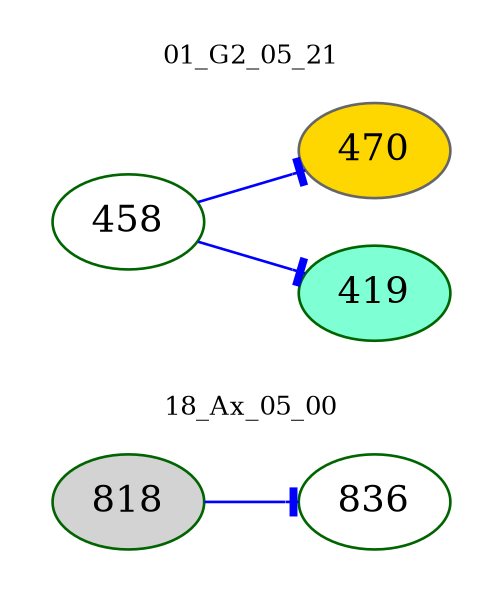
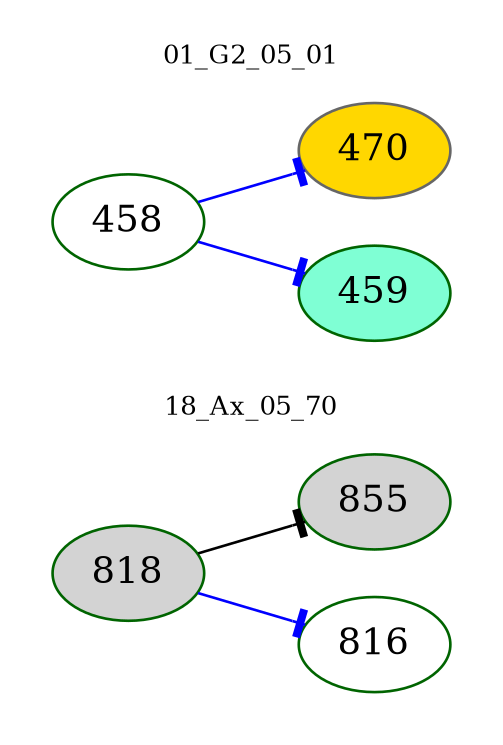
cluster "01_G2_05_21": label "01_G2_05_21" -> "01_G2_05_01"
node "419": label "419" -> "459"
cluster "18_Ax_05_00": label "18_Ax_05_00" -> "18_Ax_05_70"
node "855": added
node "836": label "836" -> "816"
